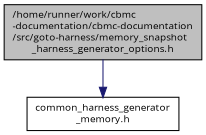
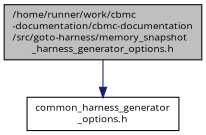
node "common_harness_generator _memory.h": label "common_harness_generator _memory.h" -> "common_harness_generator _options.h"
